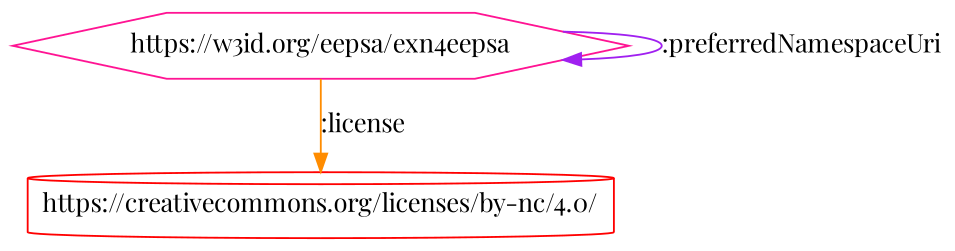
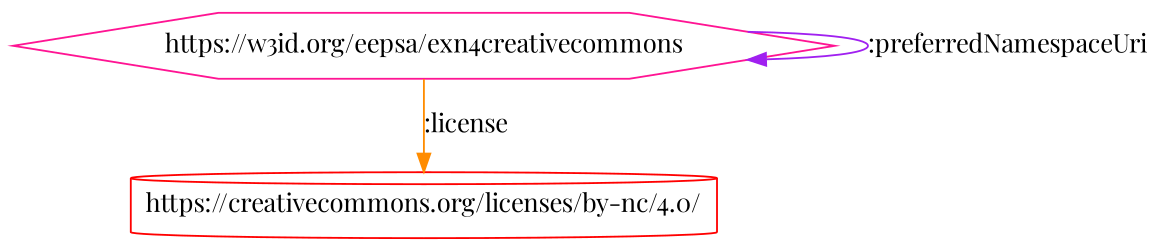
node "https://w3id.org/eepsa/exn4eepsa": label "https://w3id.org/eepsa/exn4eepsa" -> "https://w3id.org/eepsa/exn4creativecommons"
